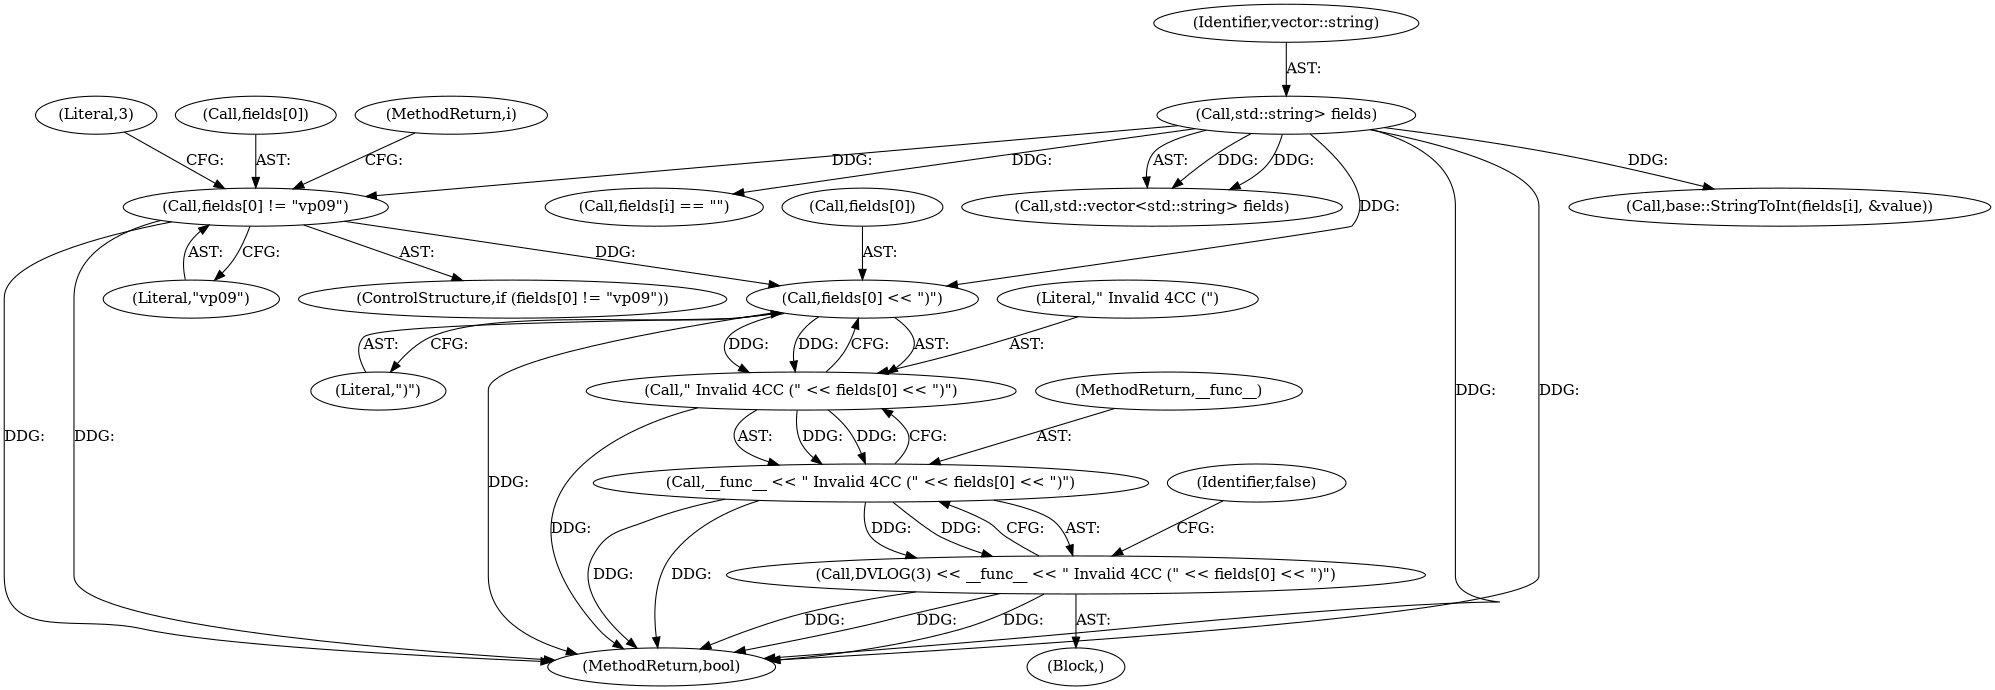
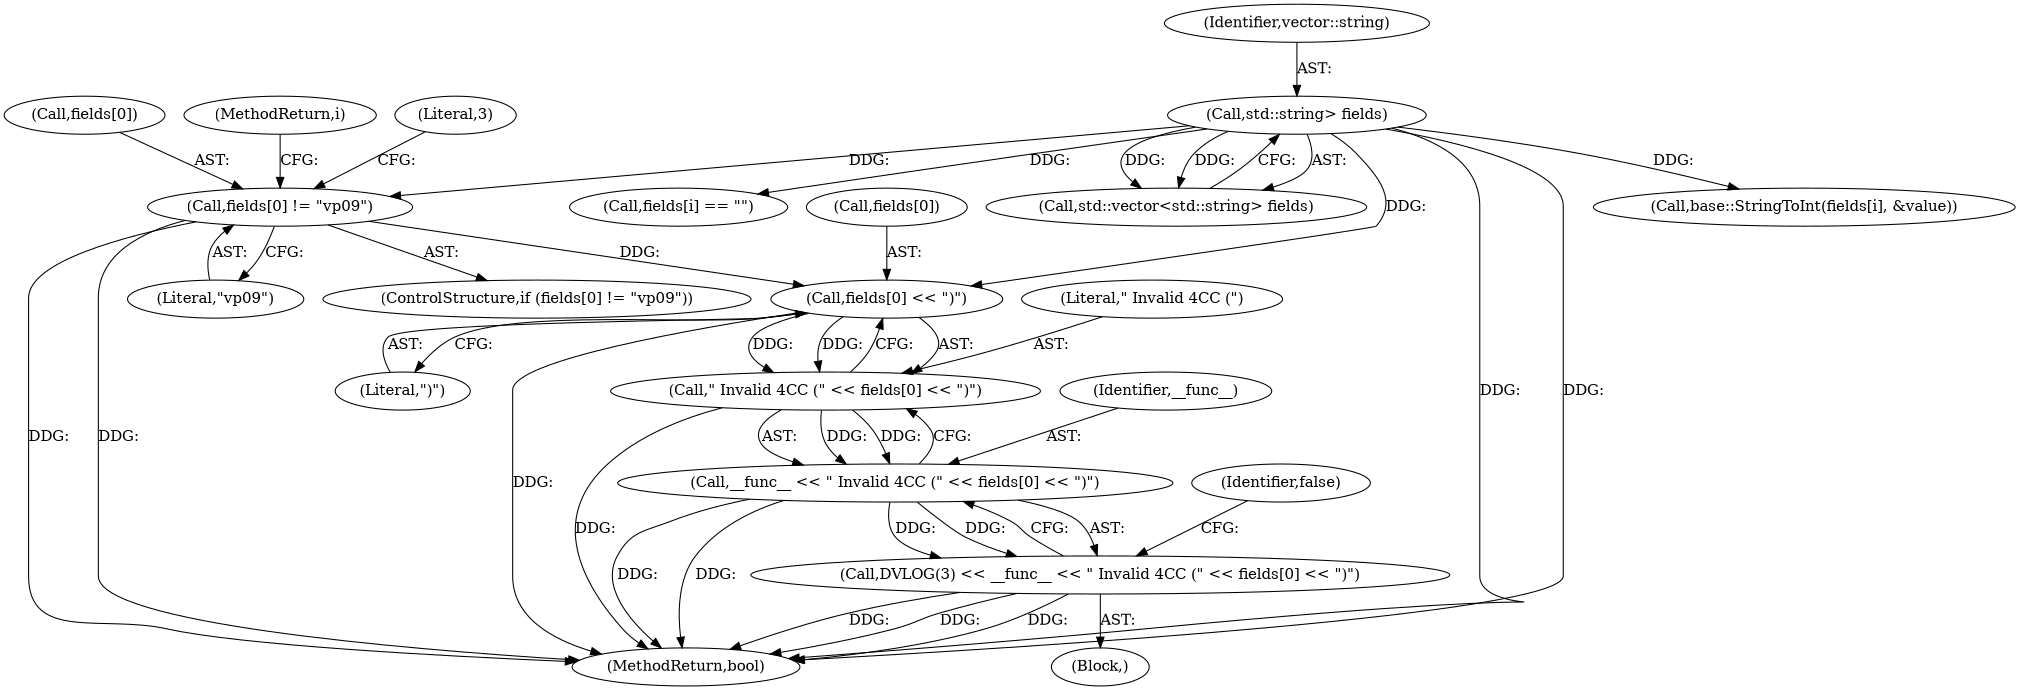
edge "(Call,std::vector<std::string> fields)" -> "(Call,std::string> fields)": added, label "CFG:"
node "(MethodReturn,__func__)": label "(MethodReturn,__func__)" -> "(Identifier,__func__)"
